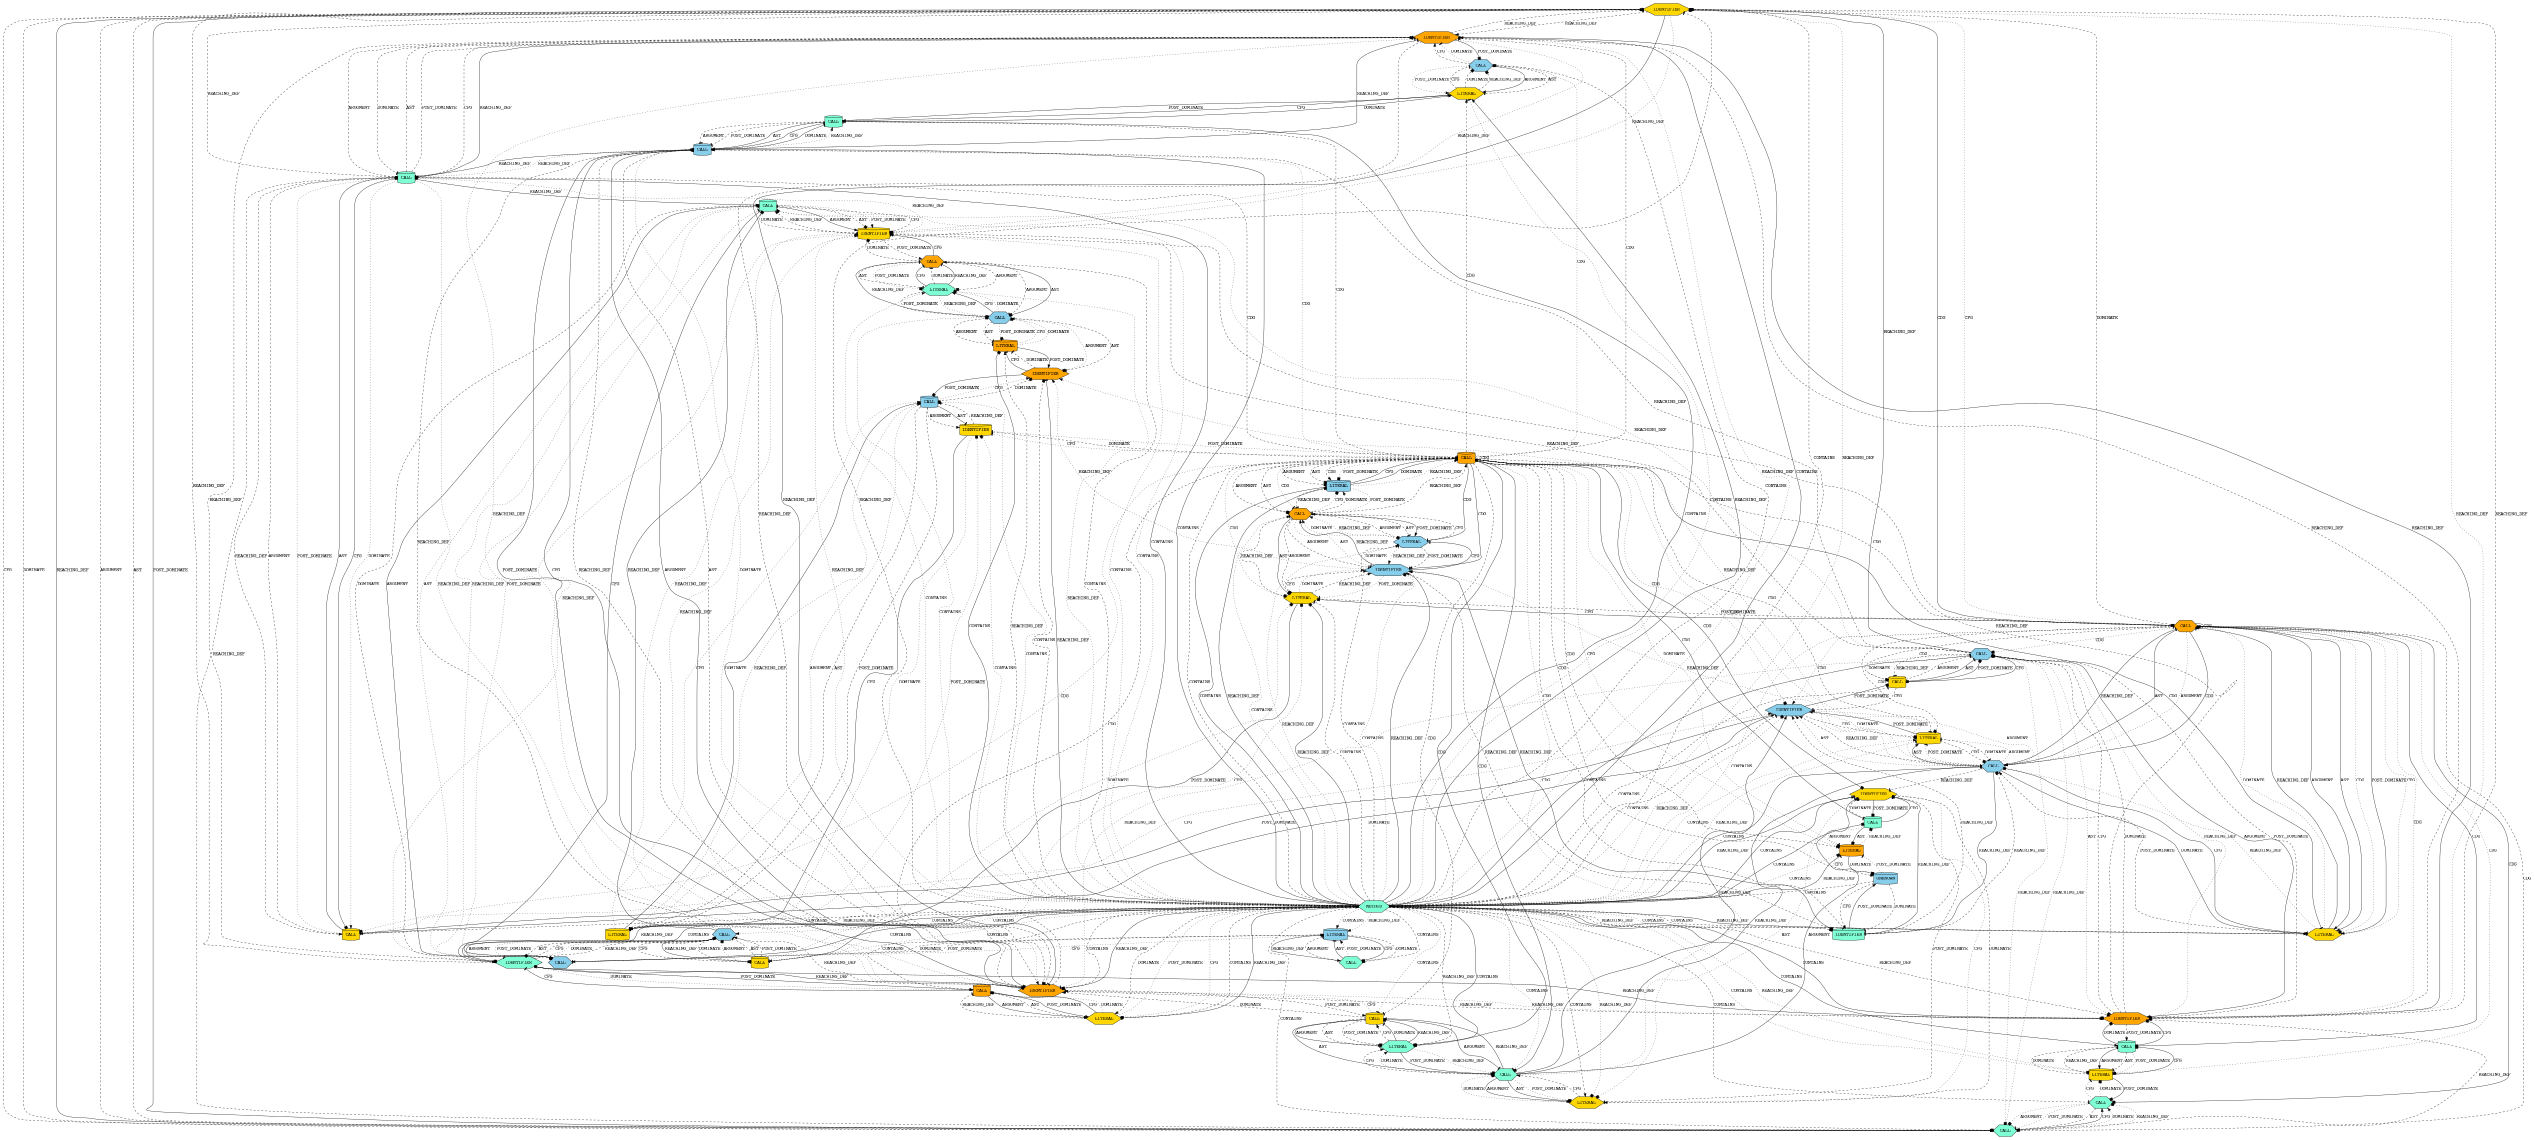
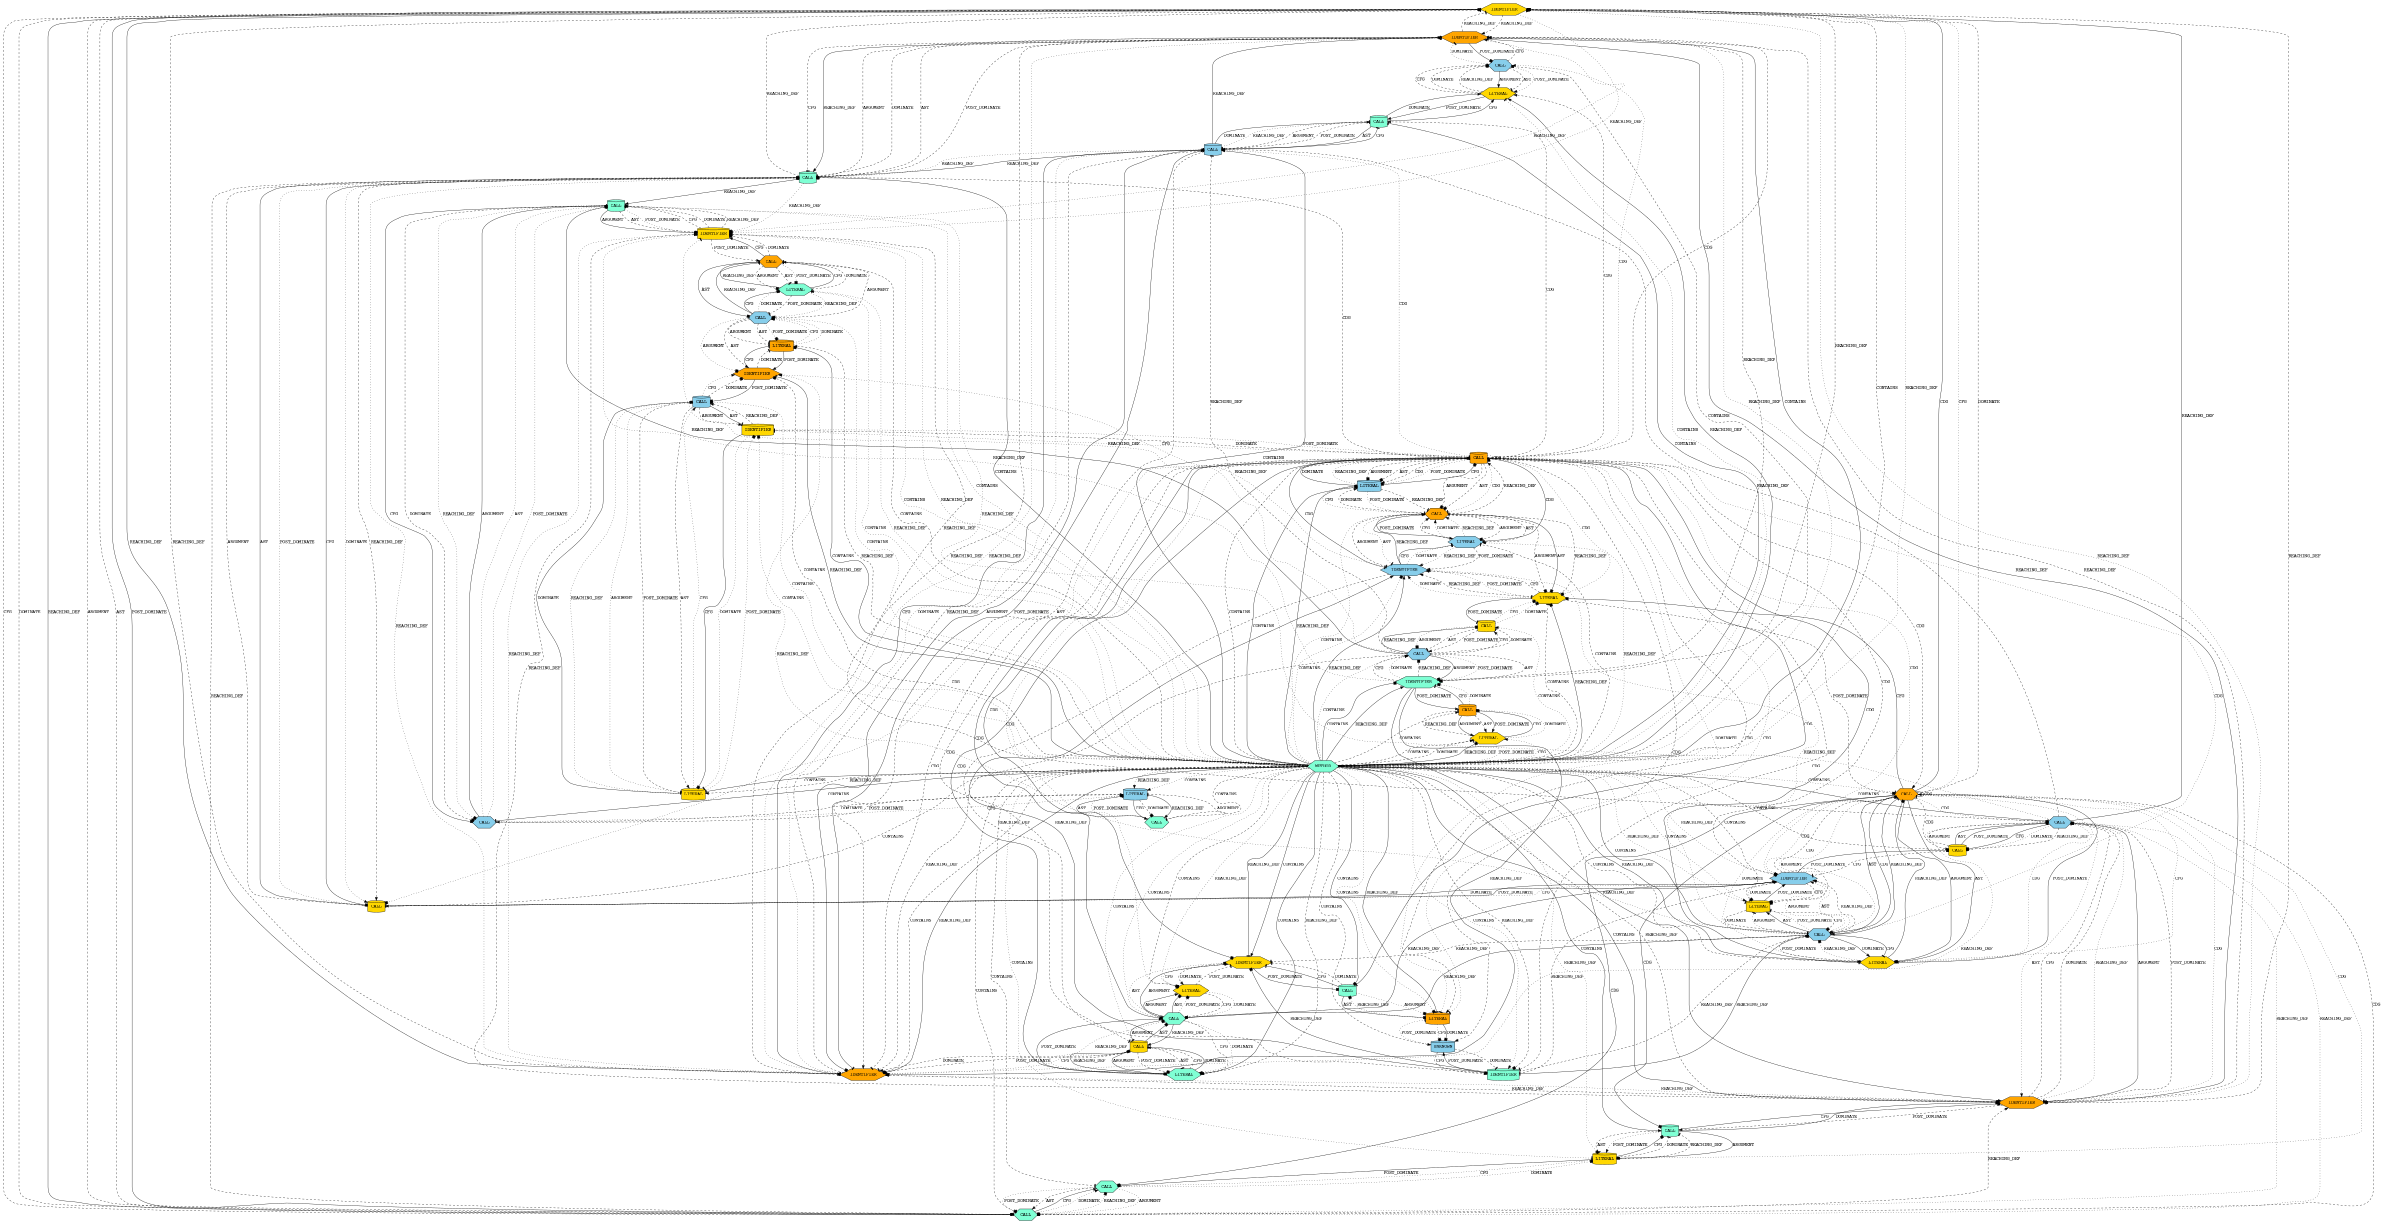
edge "UNKNOWN" -> "METHOD": reversed
